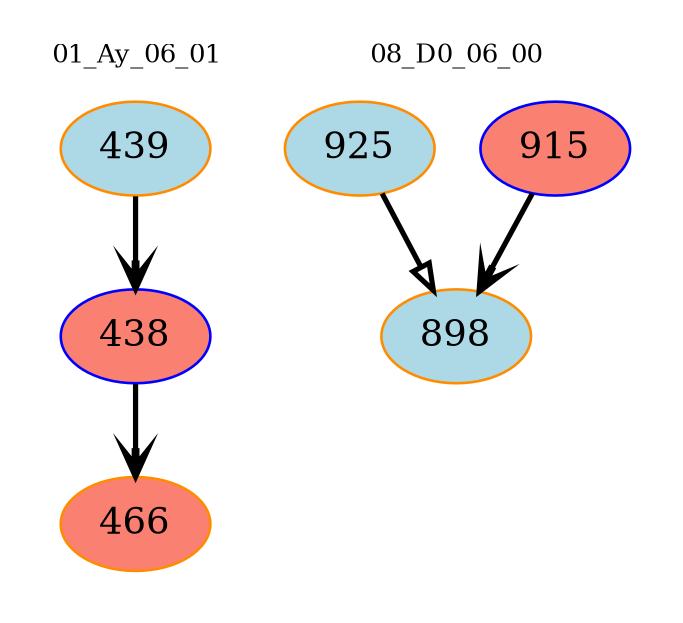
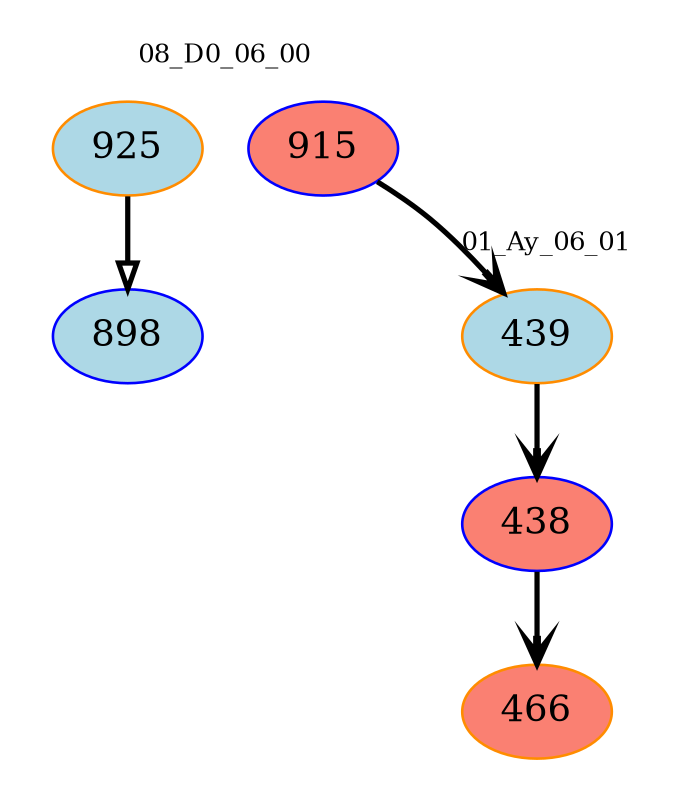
edge "915" -> "898": now "915" -> "439"
node "898": color darkorange -> blue
